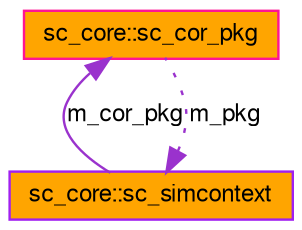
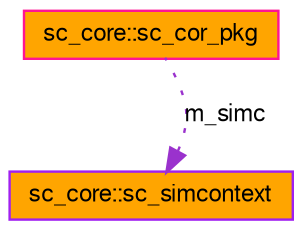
edge "sc_core::sc_cor_pkg" -> "sc_core::sc_simcontext": label "m_pkg" -> "m_simc"
edge "sc_core::sc_simcontext" -> "sc_core::sc_cor_pkg": removed, label "m_cor_pkg"
